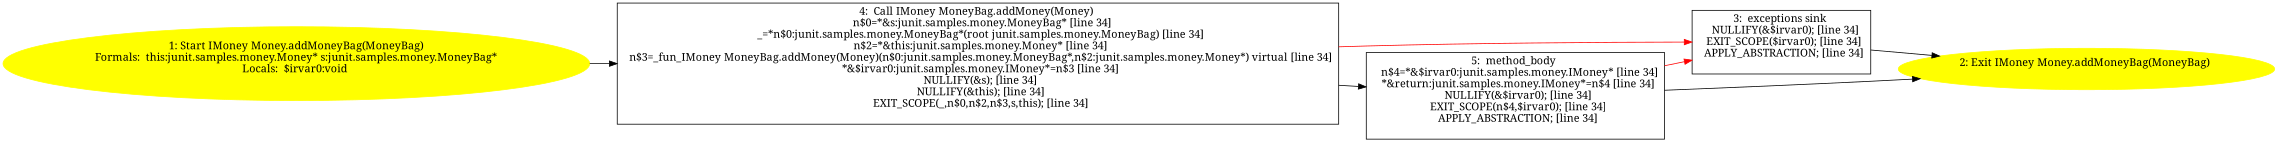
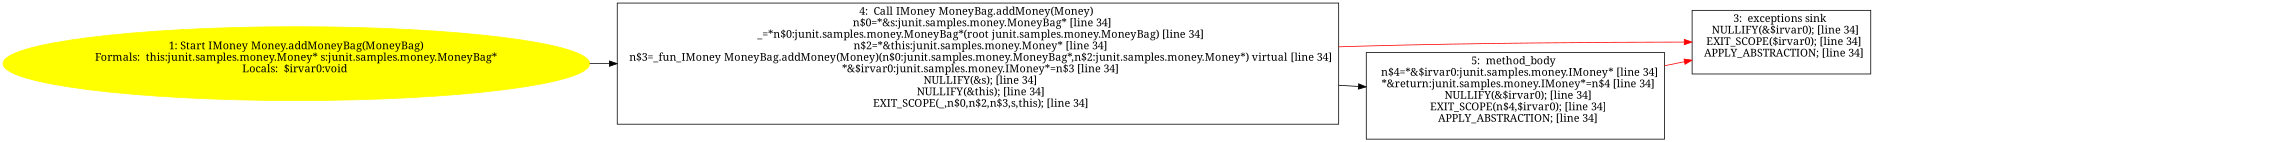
node "2: Exit IMoney Money.addMoneyBag(MoneyBag)": removed
